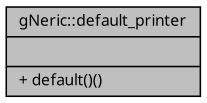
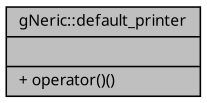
node "gNeric::default_printer": text "+ default()()" -> "+ operator()()"
